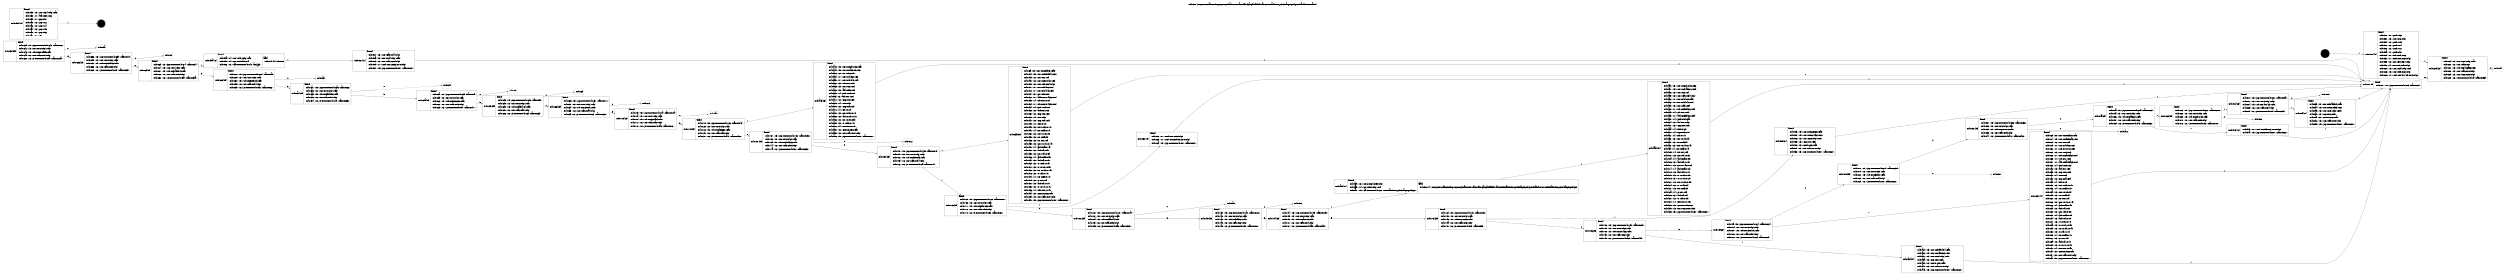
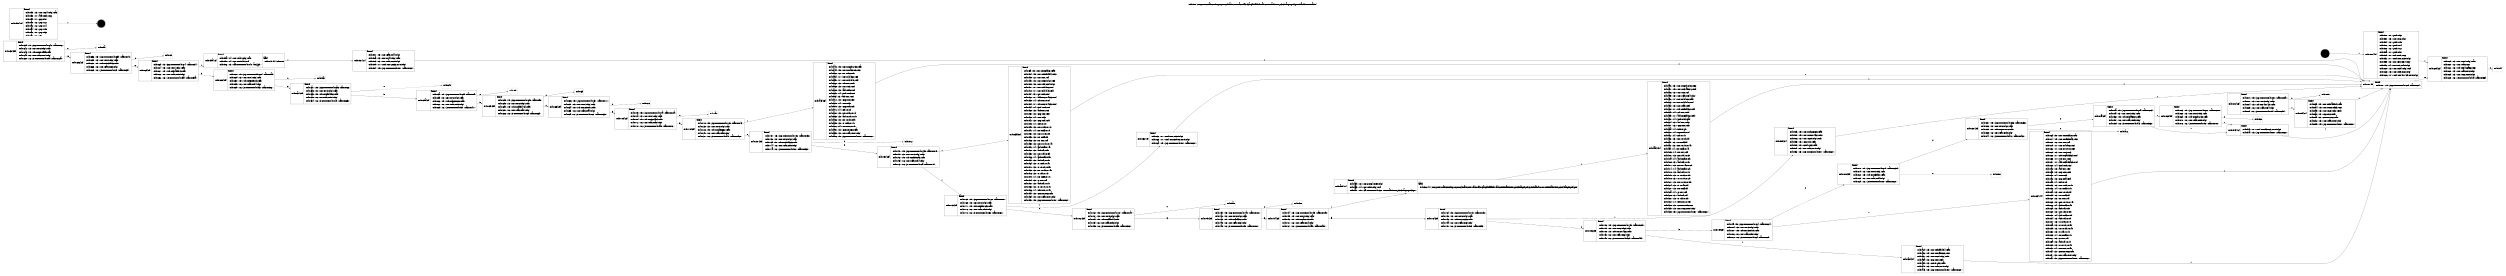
edge "0x401863 [25]" -> "0x40187c [25]": now "0x401863 [25]" -> "0x401b43 [12]"
